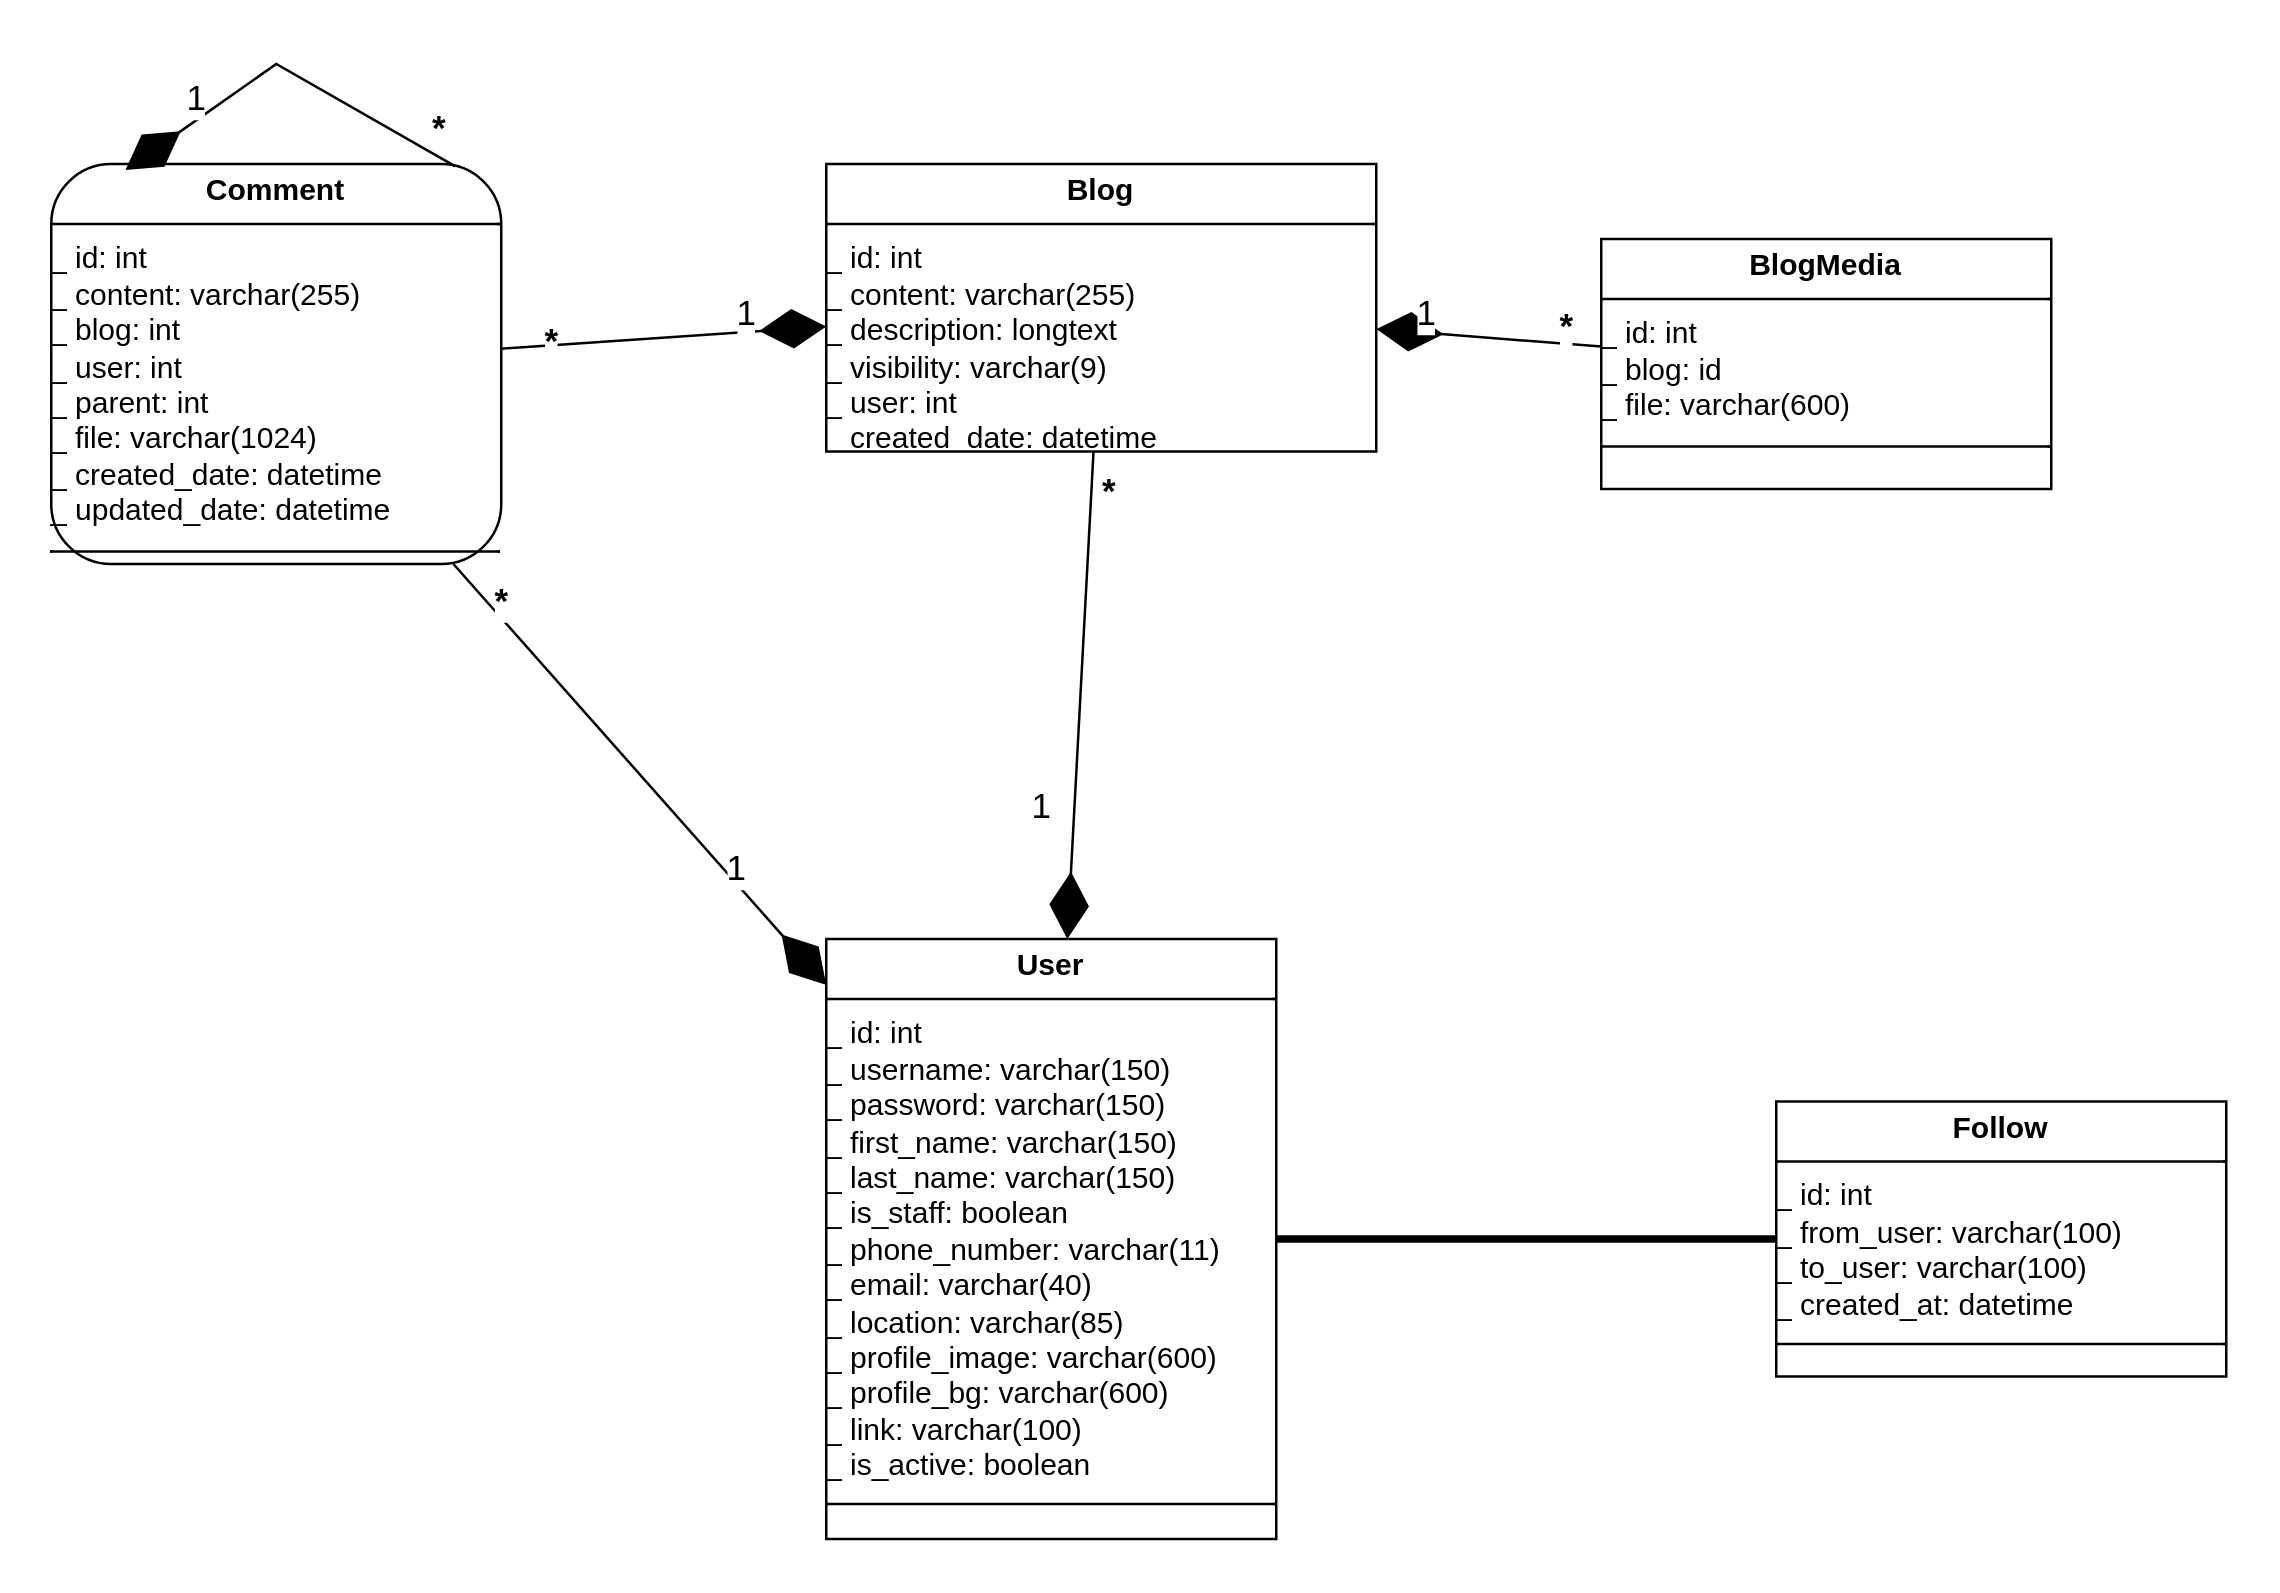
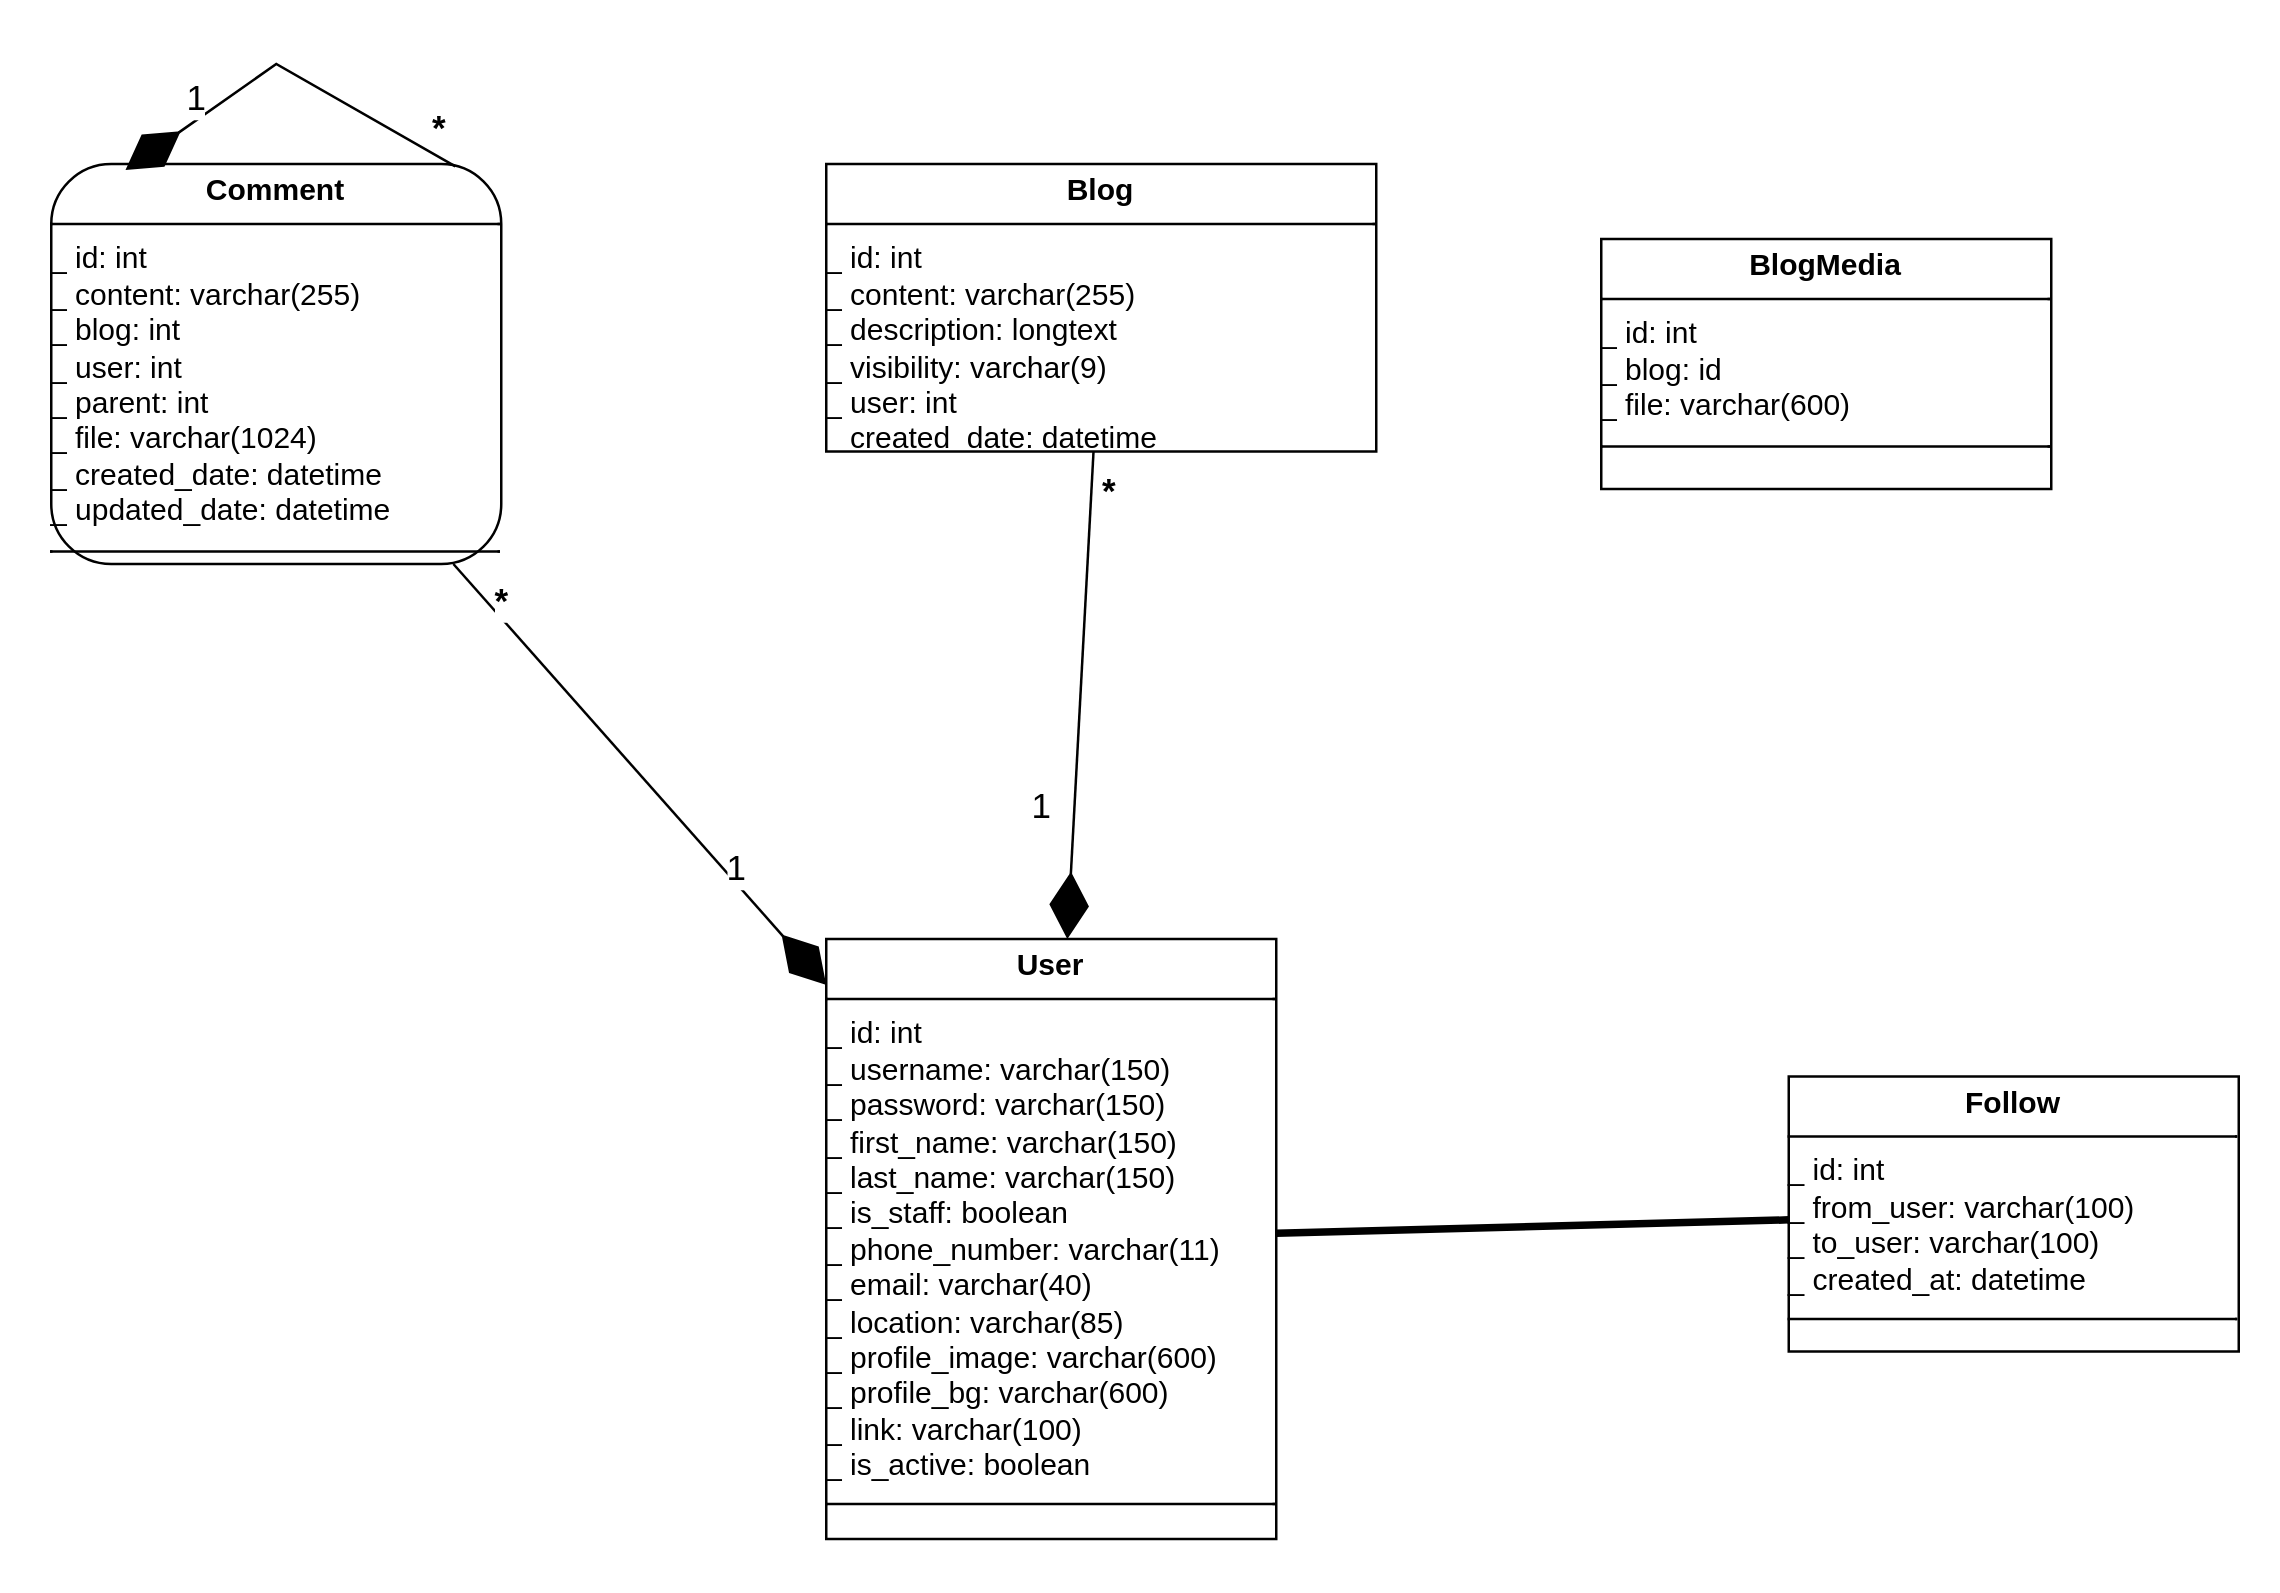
edge "Comment _ id: int _ content: varchar(255) _ blog: int _ user: int _ parent: int _ file: varchar(1024) _ created_date: datetime _ updated_date: datetime" -> "Blog _ id: int _ content: varchar(255) _ description: longtext _ visibility: varchar(9) _ user: int _ created_date: datetime _ updated_date: datetime": removed, labels "*", "1"
edge "BlogMedia _ id: int _ blog: id _ file: varchar(600)" -> "Blog _ id: int _ content: varchar(255) _ description: longtext _ visibility: varchar(9) _ user: int _ created_date: datetime _ updated_date: datetime": removed, labels "*", "1"
node "Follow _ id: int _ from_user: varchar(100) _ to_user: varchar(100) _ created_at: datetime": moved (2001, 1239) -> (2014, 1214)
